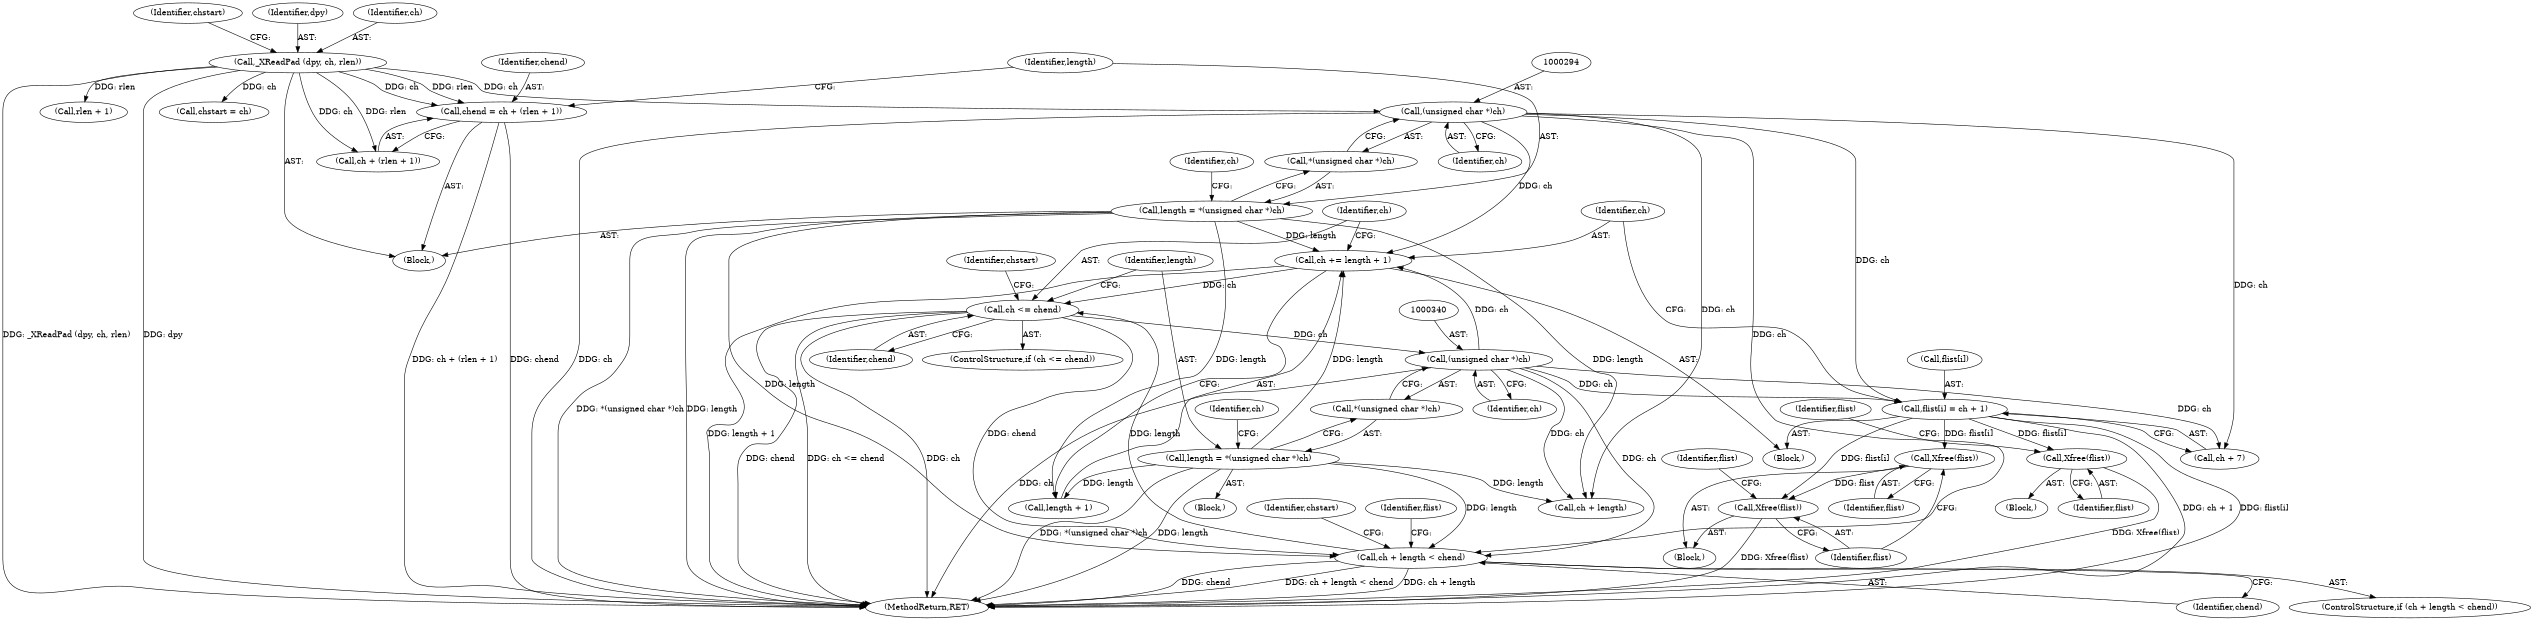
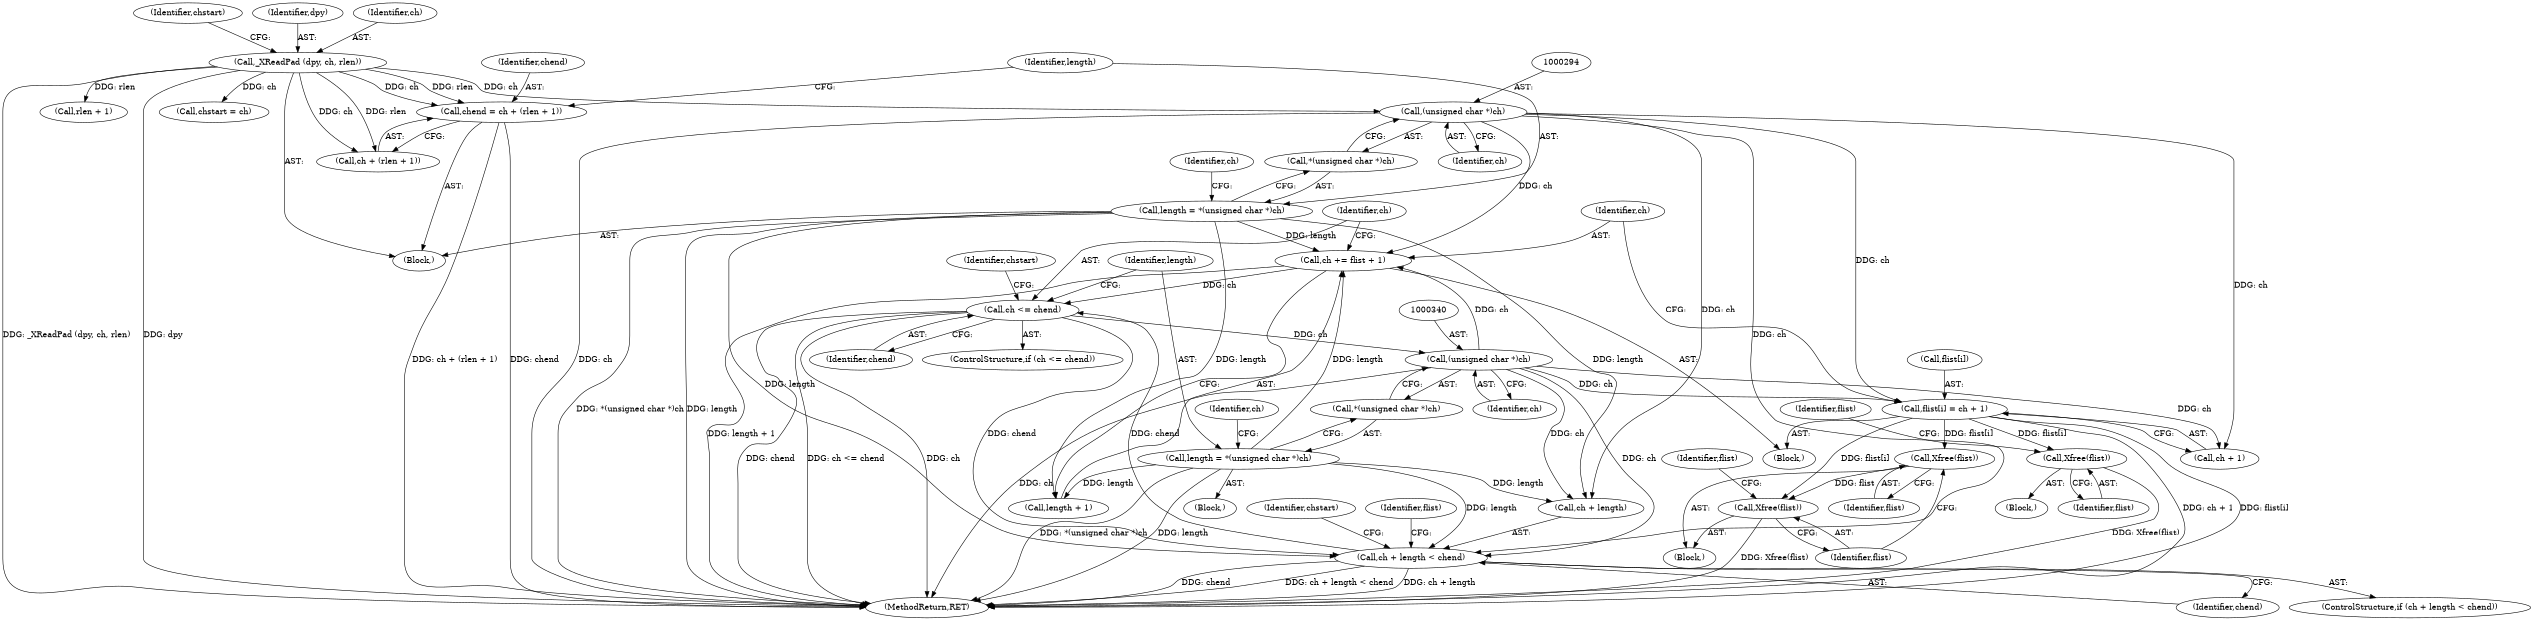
node "(Call,ch += length + 1)": label "(Call,ch += length + 1)" -> "(Call,ch += flist + 1)"
edge "(Call,ch + length < chend)" -> "(Call,ch <= chend)": label "DDG: length" -> "DDG: chend"
node "(Call,ch + 7)": label "(Call,ch + 7)" -> "(Call,ch + 1)"
edge "(Call,ch + length)" -> "(Call,ch + length < chend)": added, label "AST:"
